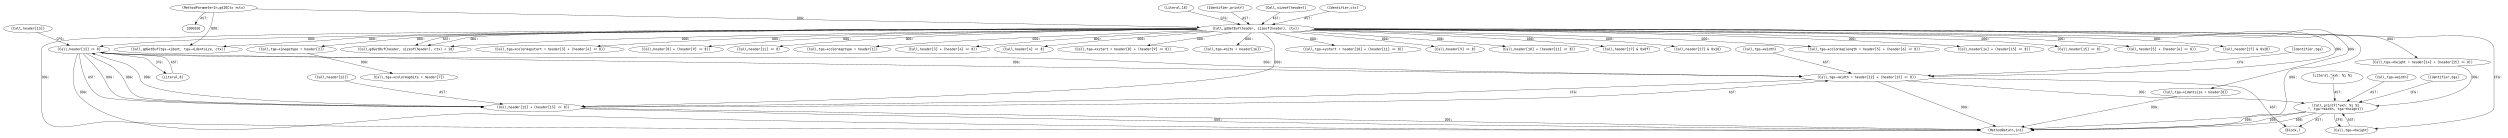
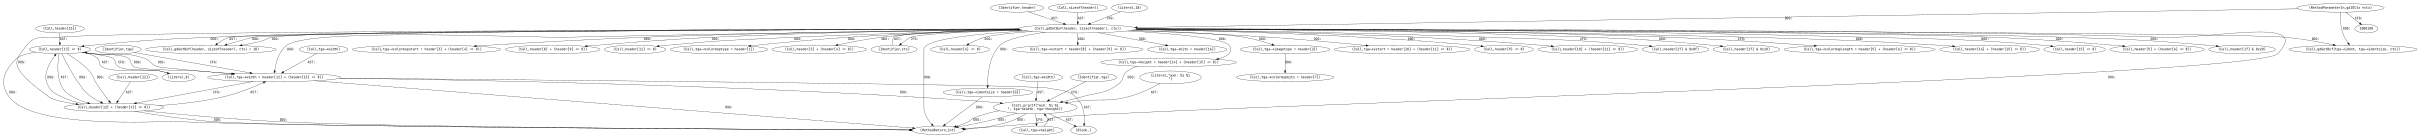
node "(Identifier,printf)": label "(Identifier,printf)" -> "(Identifier,header)"
edge "(MethodParameterIn,gdIOCtx *ctx)" -> "1000100": label "AST: " -> "CFG: "
edge "(Call,gdGetBuf(header, sizeof(header), ctx))" -> "(Call,tga->height)": now "(Call,gdGetBuf(header, sizeof(header), ctx))" -> "(Identifier,ctx)"
edge "(Call,header[13])" -> "(Call,header[13] << 8)": label "CFG: " -> "AST: "
edge "(Call,gdGetBuf(header, sizeof(header), ctx))" -> "(Call,header[17] & 0x0f)": label "DDG: " -> "CFG: "
edge "(Call,gdGetBuf(header, sizeof(header), ctx))" -> "(Call,tga->colormaplength = header[5] + (header[6] << 8))": label "DDG: " -> "CFG: "
